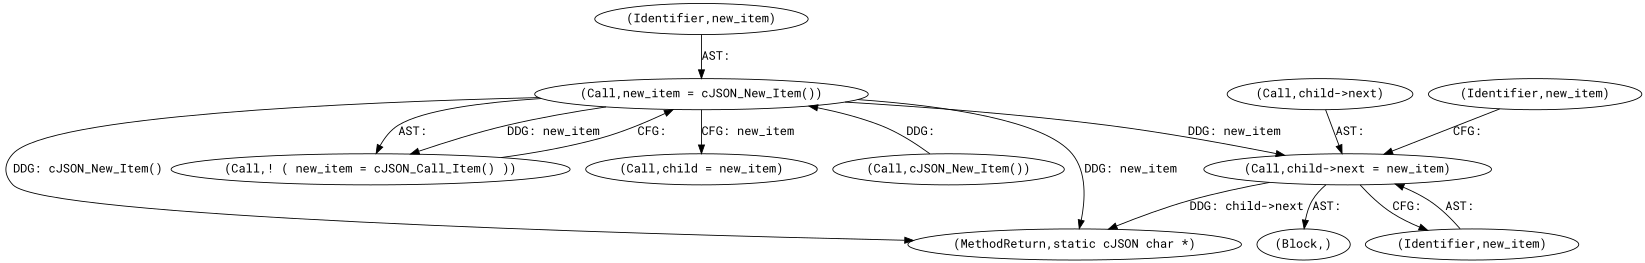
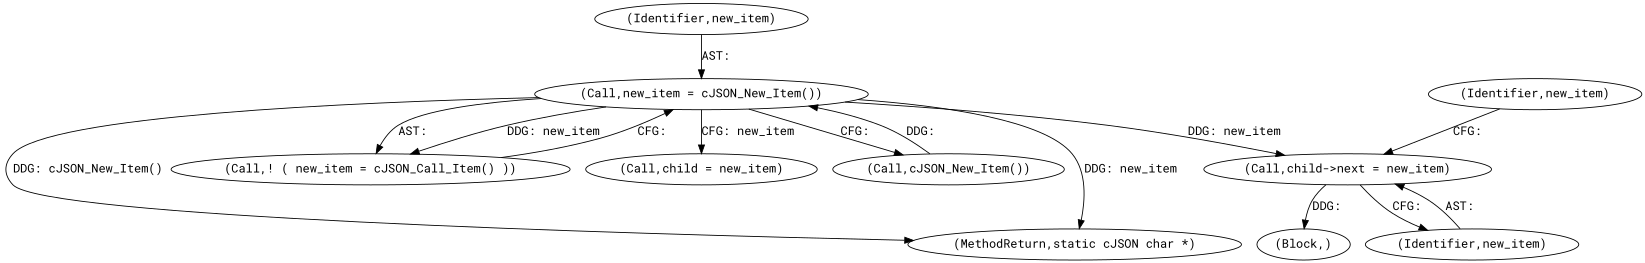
node "(Call,child->next)": removed
edge "(Call,new_item = cJSON_New_Item())" -> "(Call,cJSON_New_Item())": added, label "CFG:"
edge "(Call,child->next = new_item)" -> "(MethodReturn,static cJSON char *)": removed, label "DDG: child->next"
edge "(Call,child->next = new_item)" -> "(Block,)": label "AST: " -> "DDG: "
